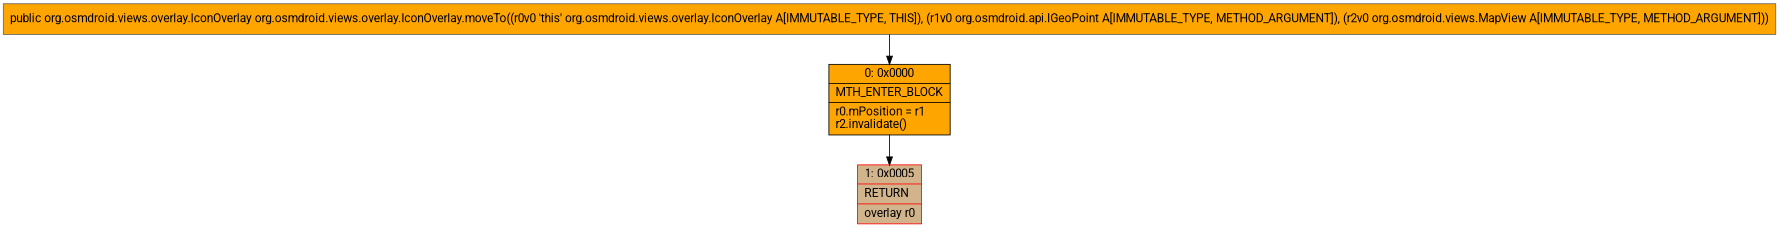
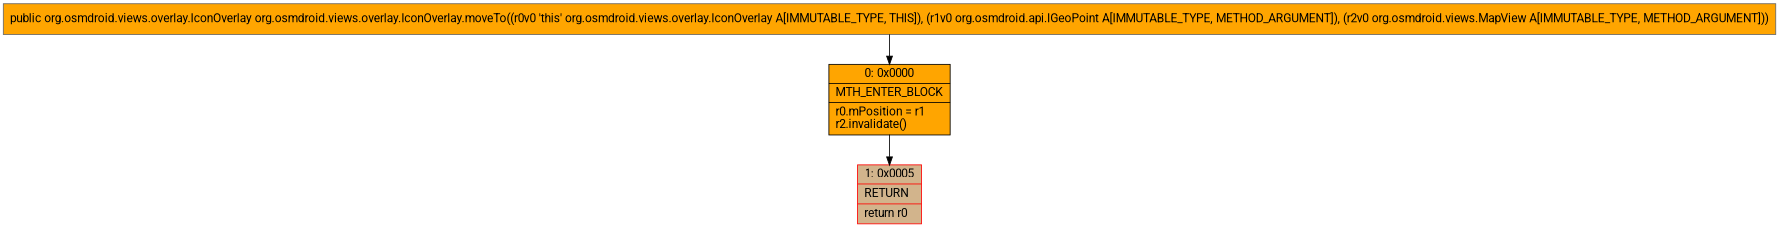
node "1: 0x0005": text "overlay r0" -> "return r0"
